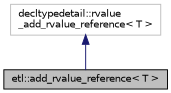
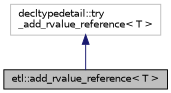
node "decltypedetail::rvalue _add_rvalue_reference< T >": label "decltypedetail::rvalue _add_rvalue_reference< T >" -> "decltypedetail::try _add_rvalue_reference< T >"
